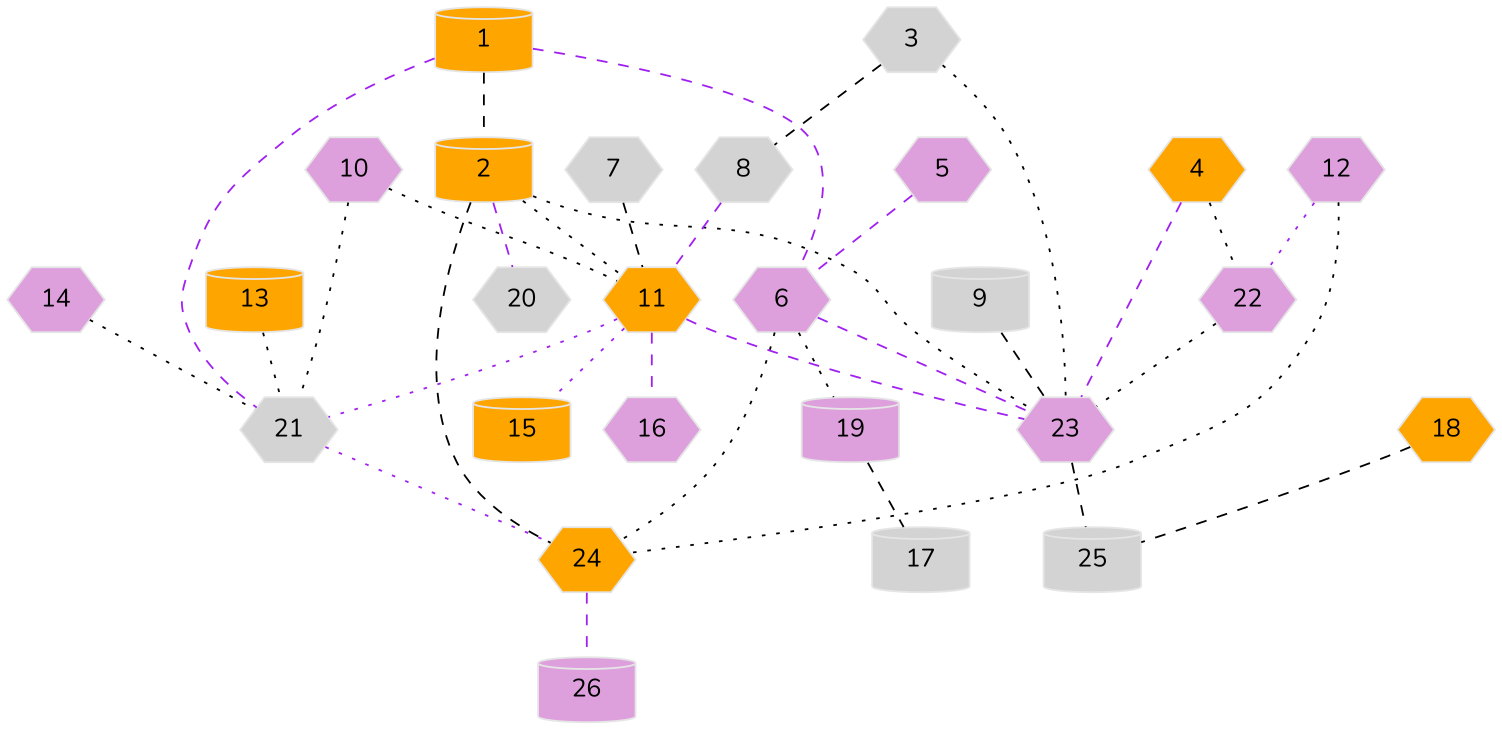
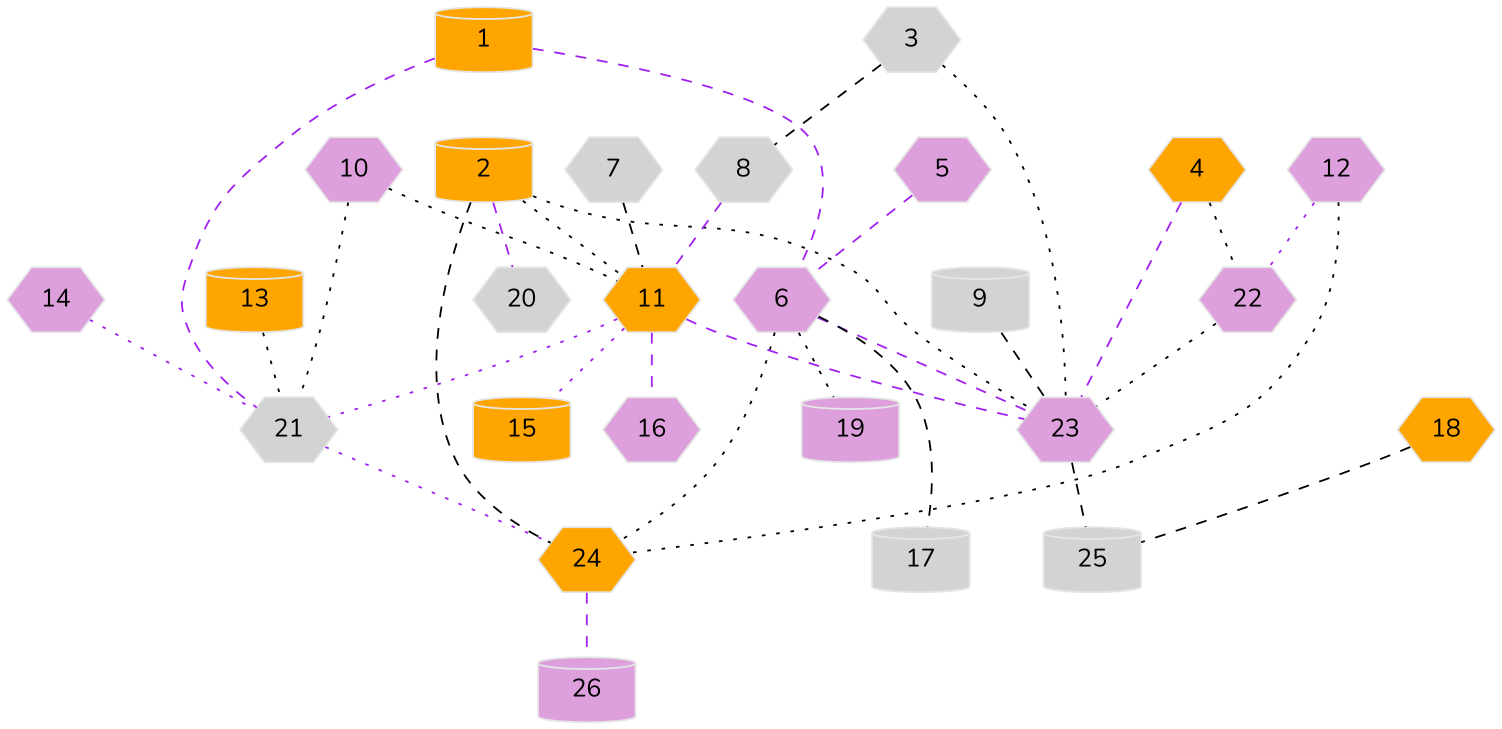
edge "1" -- "2": removed
edge "14" -- "21": color black -> purple
edge "19" -- "17": now "6" -- "17"
